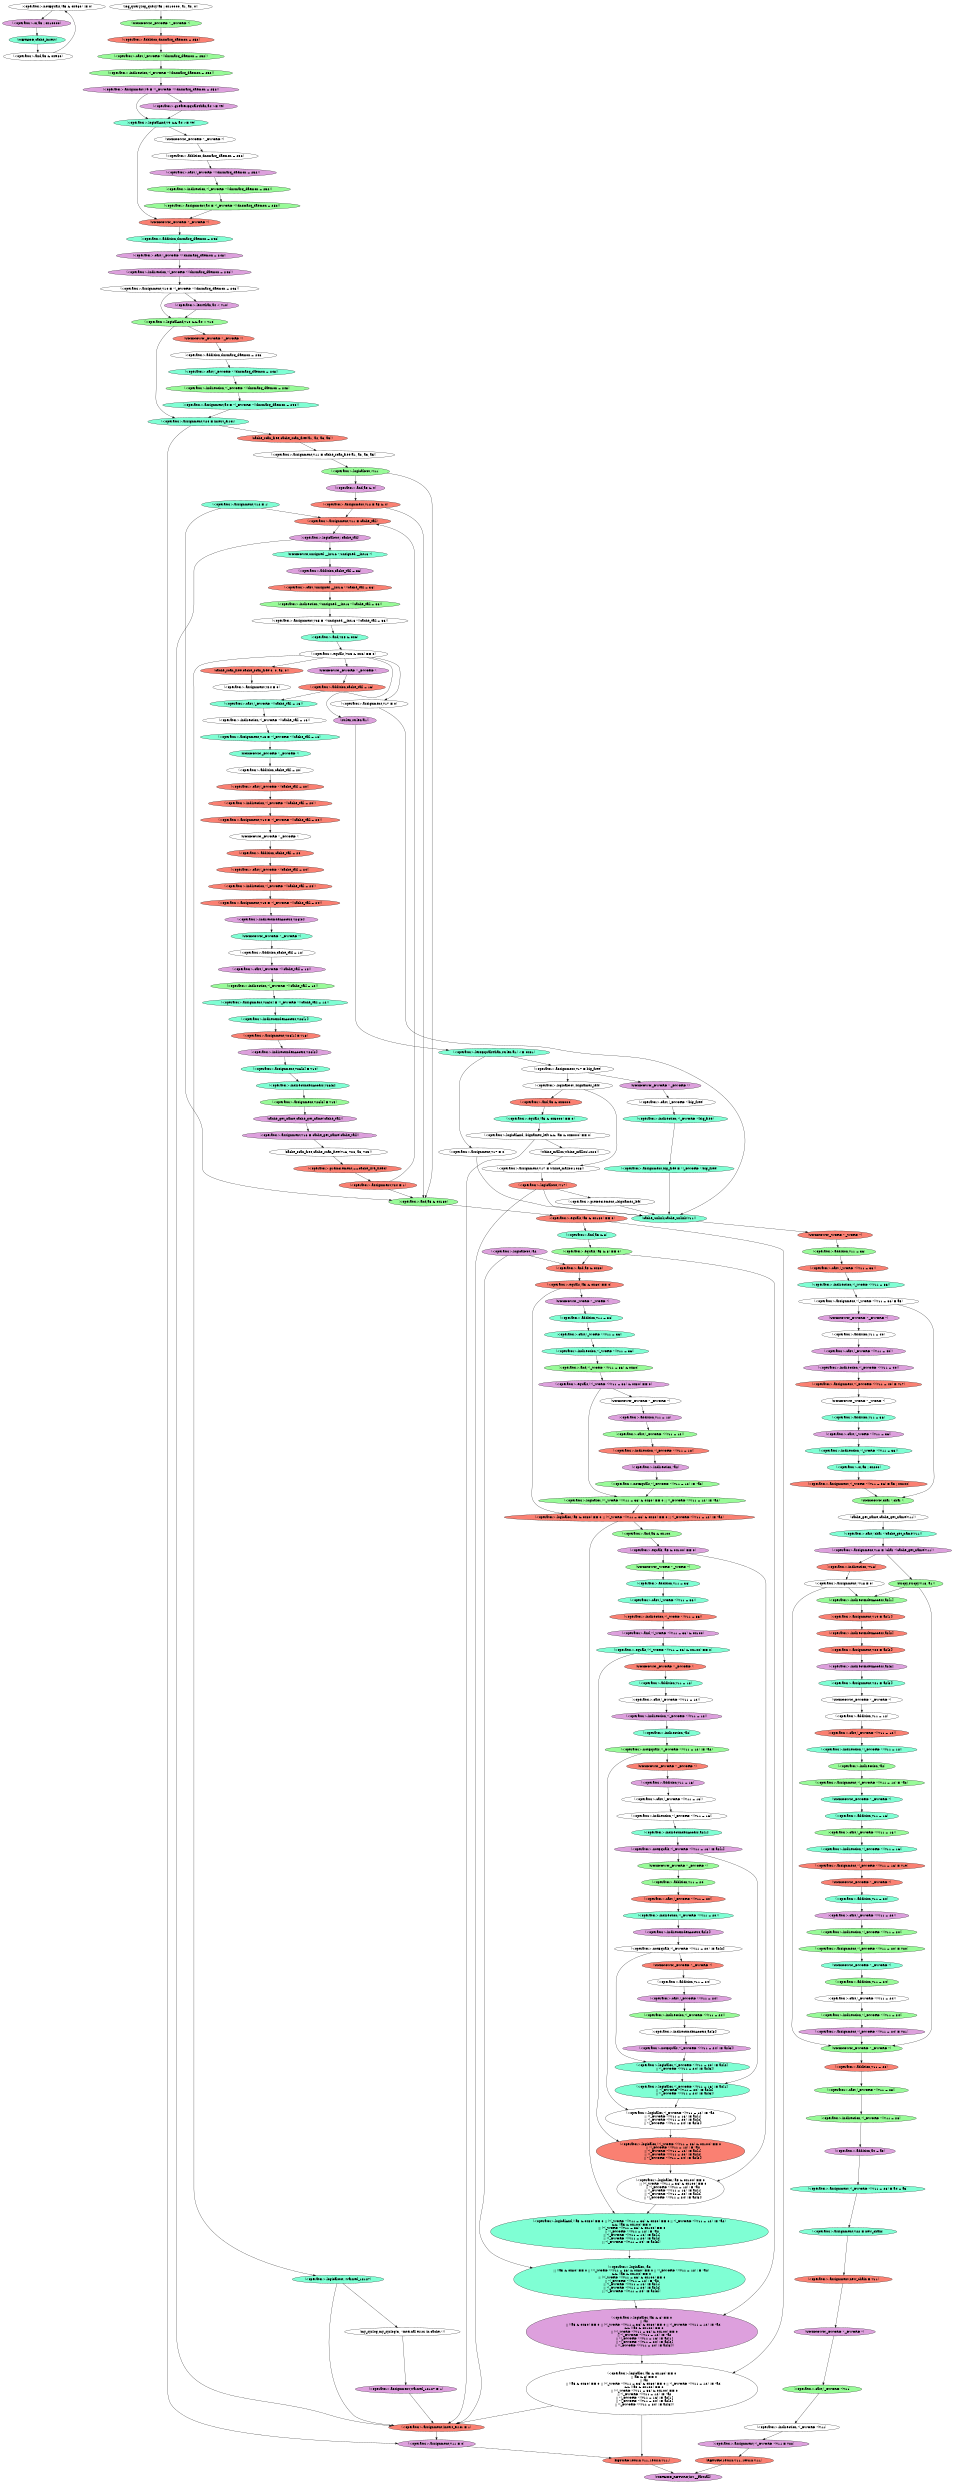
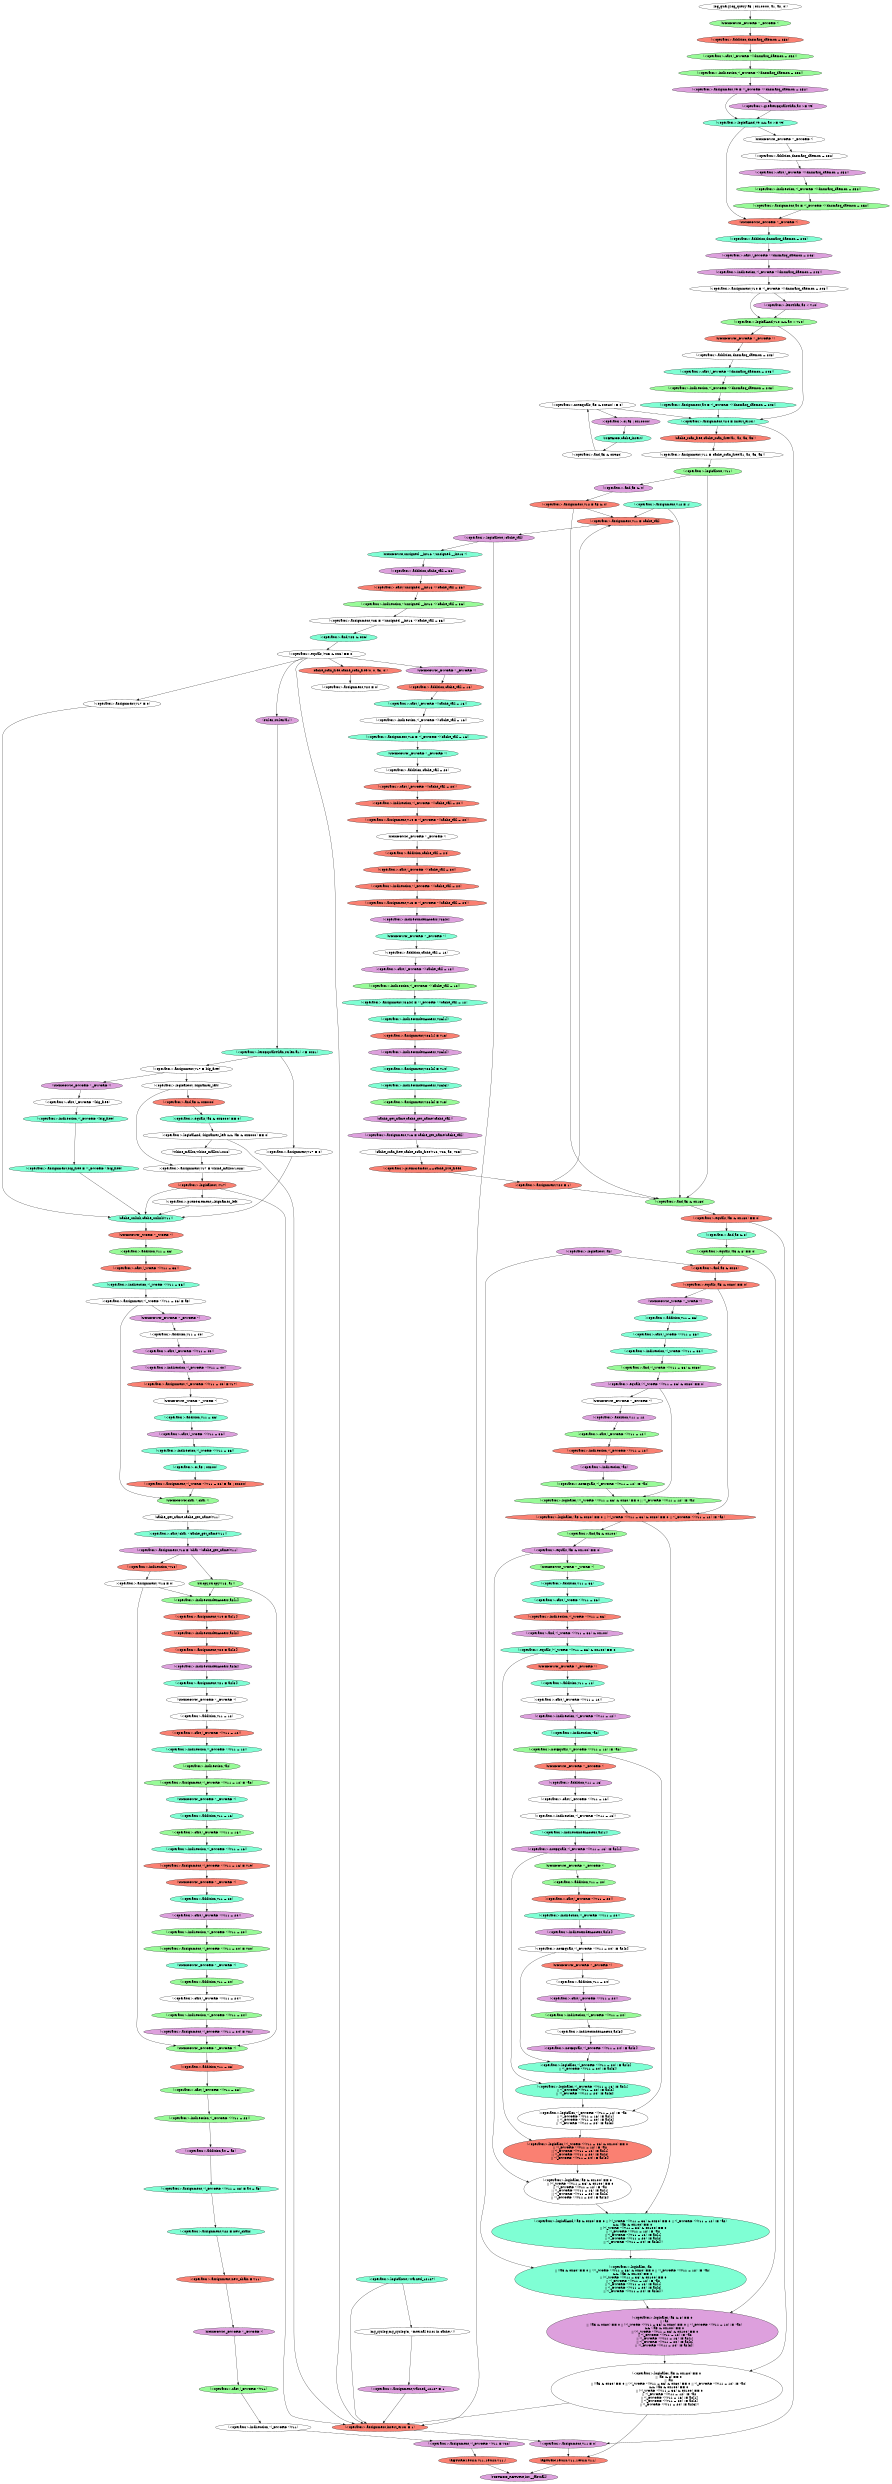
edge "(<operator>.notEquals,(a5 & 0x980) != 0)" -> "(<operator>.assignment,v24 = insert_error)": added
edge "(<operator>.equals,(v25 & 0xC) == 0)" -> "(<operator>.logicalNot,!warned_12127)": now "(<operator>.equals,(v25 & 0xC) == 0)" -> "(<operator>.assignment,insert_error = 1)"
